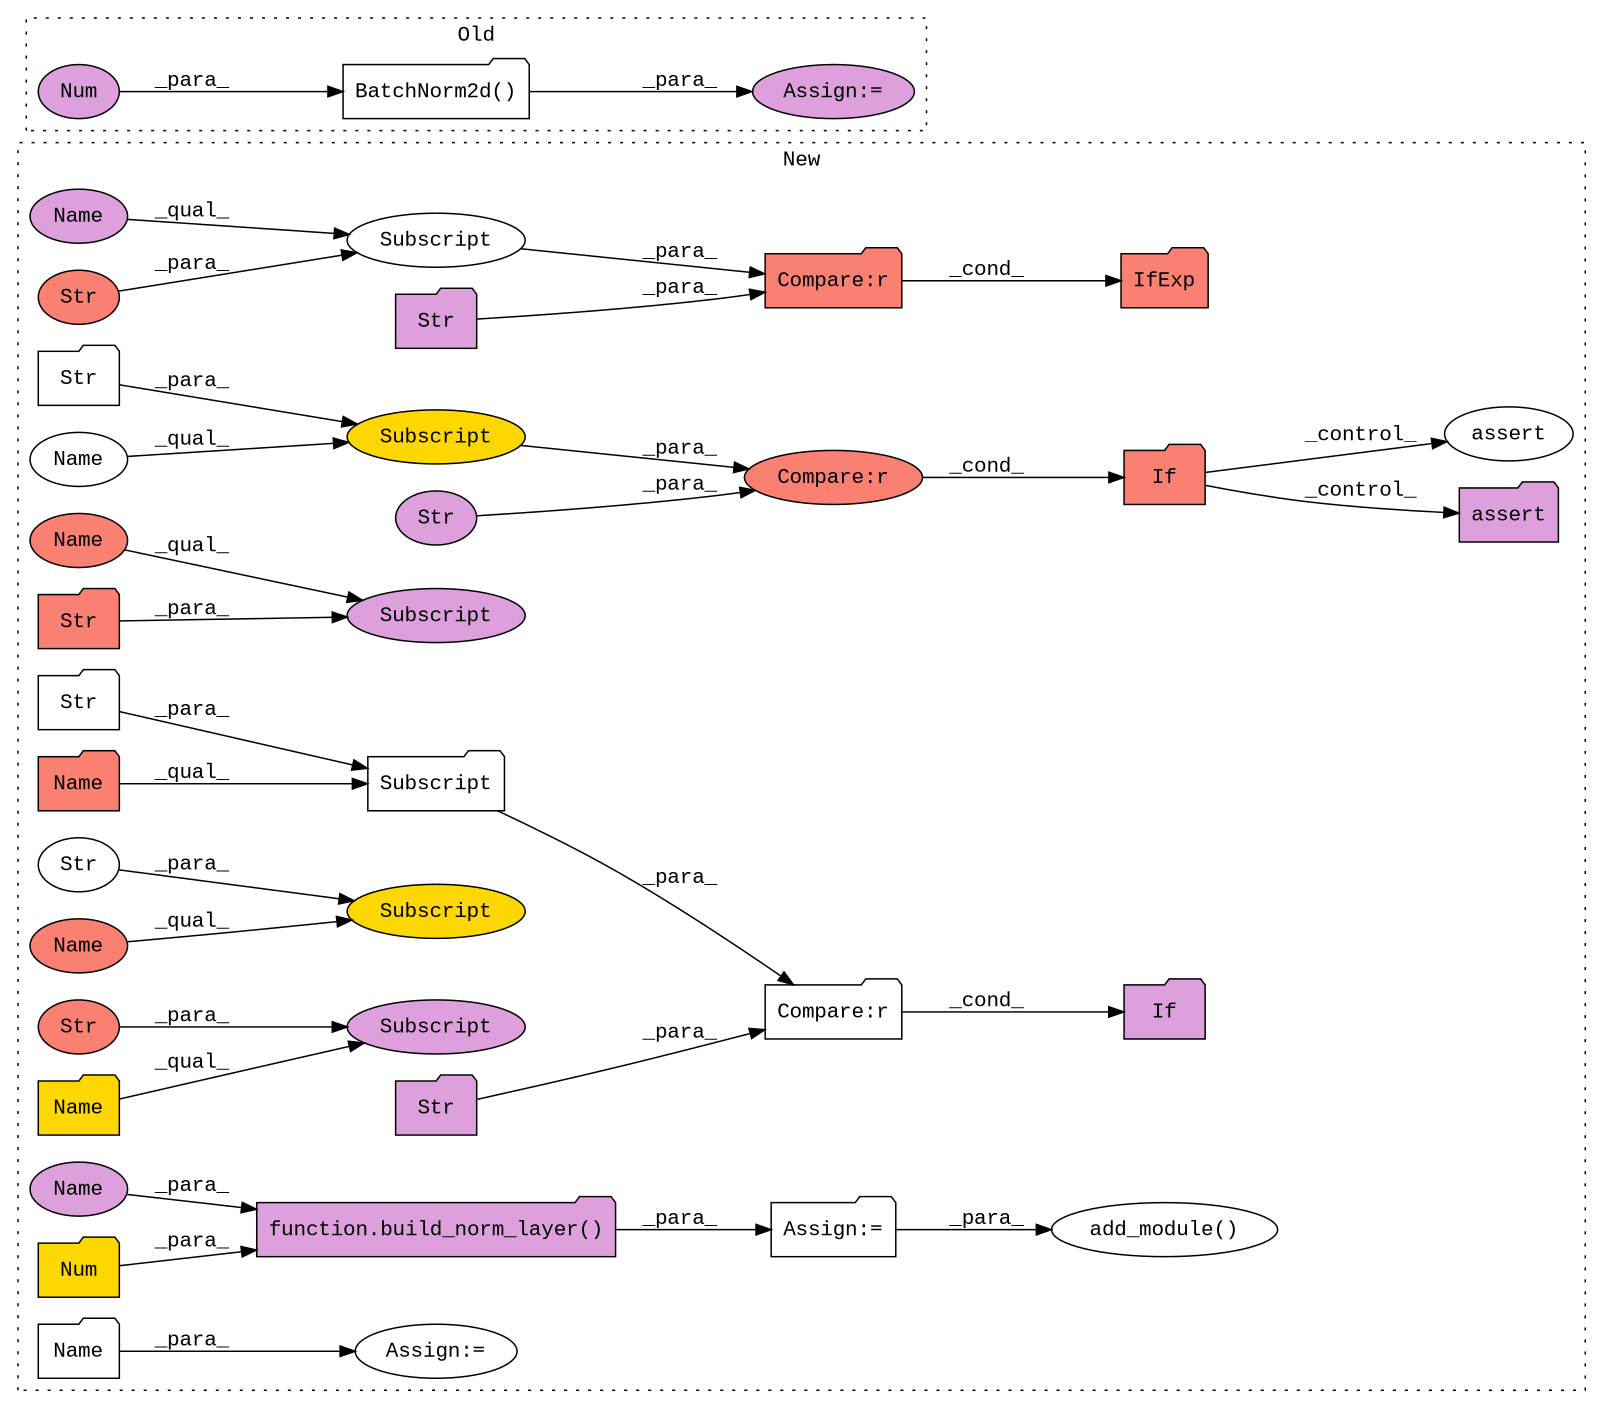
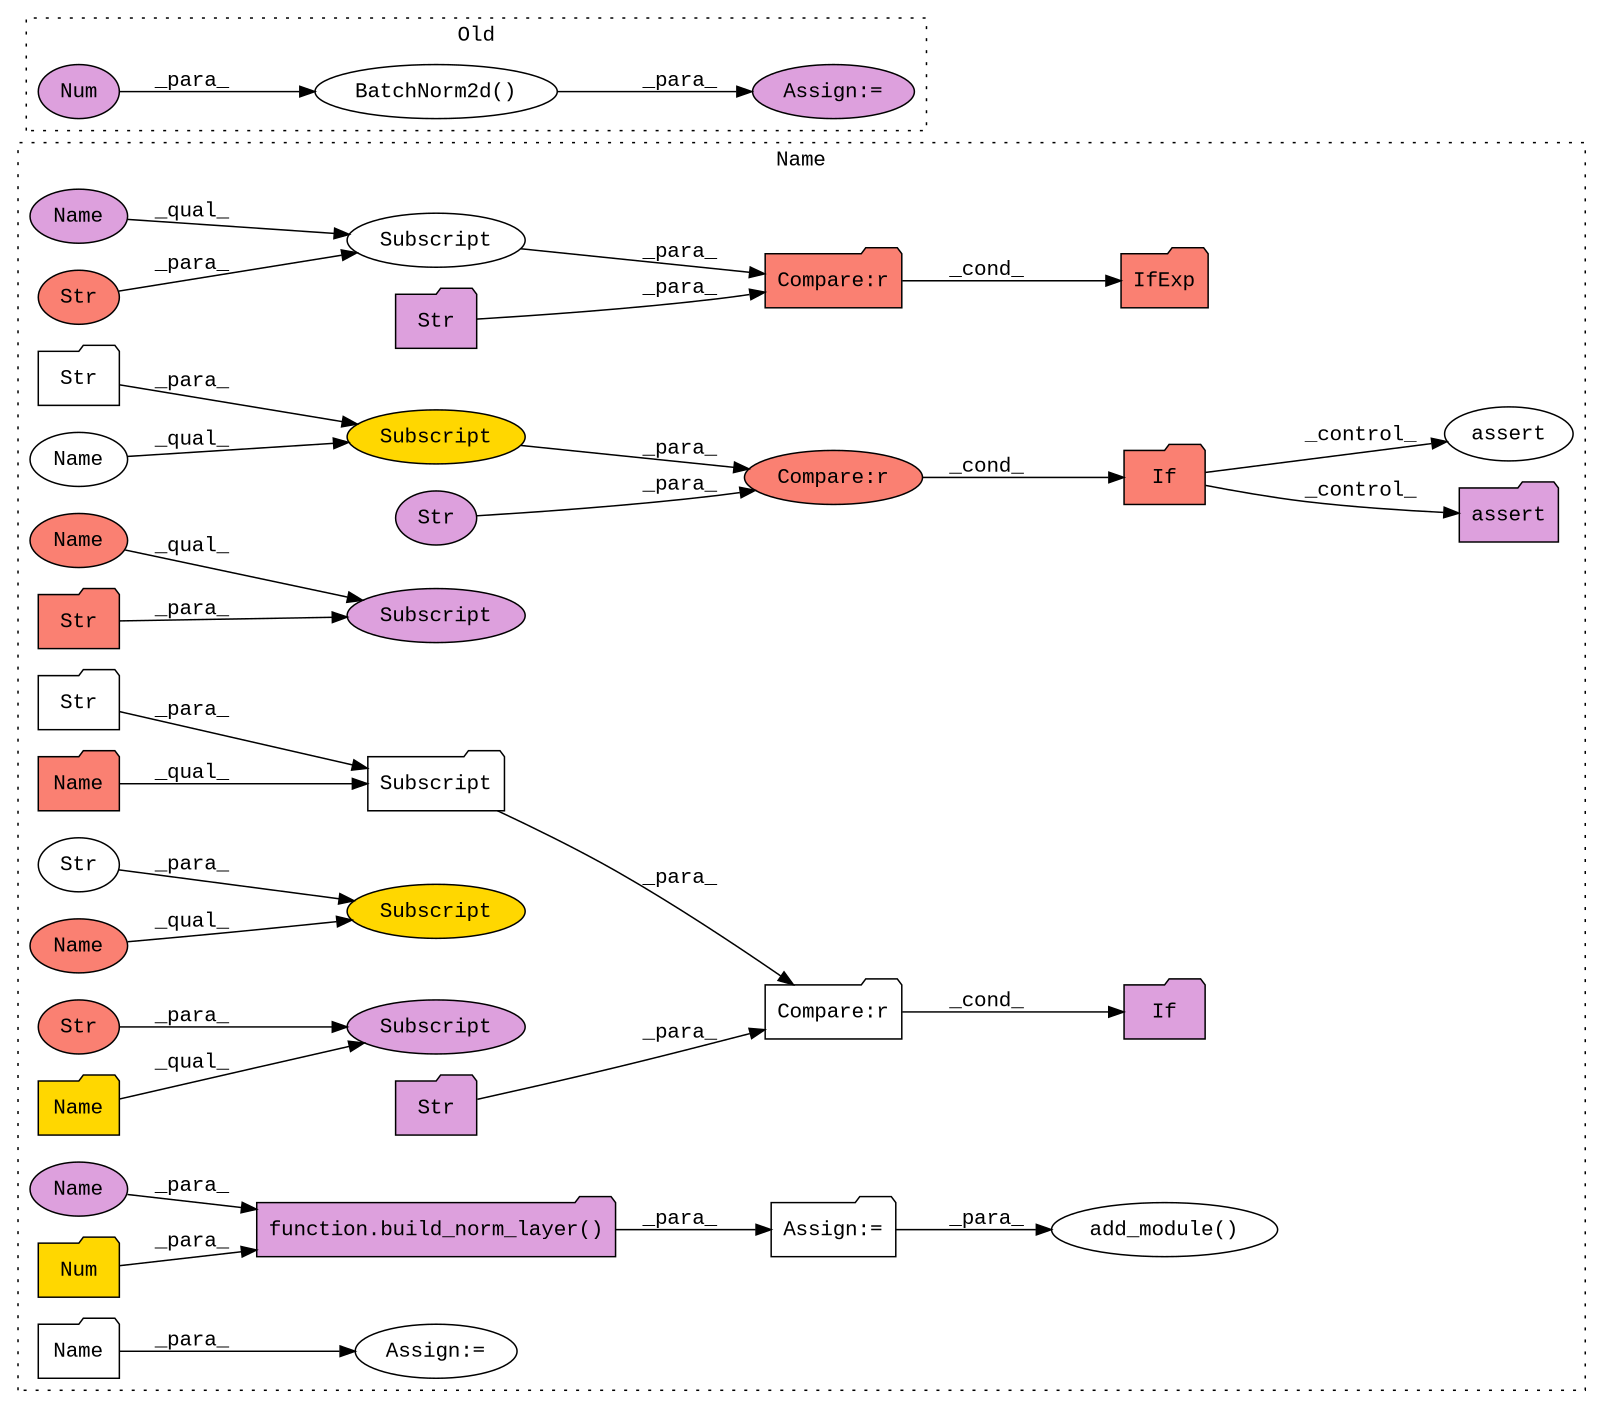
node "BatchNorm2d()": shape folder -> ellipse
cluster "New": label "New" -> "Name"
